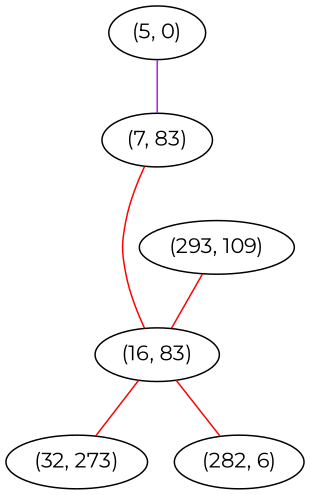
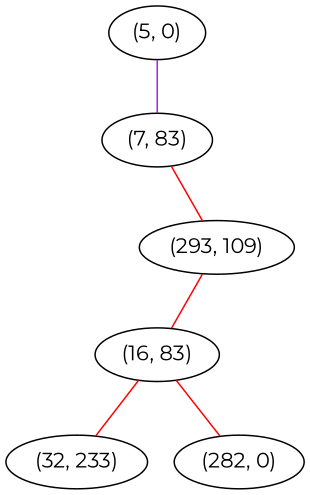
edge "(7, 83)" -- "(16, 83)": now "(7, 83)" -- "(293, 109)"
node "(32, 273)": label "(32, 273)" -> "(32, 233)"
node "(282, 6)": label "(282, 6)" -> "(282, 0)"
